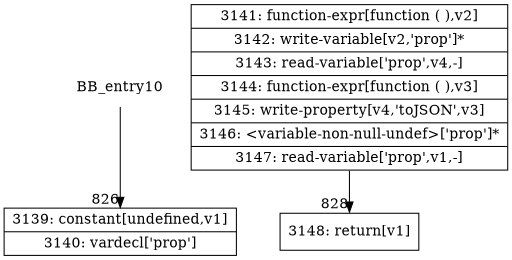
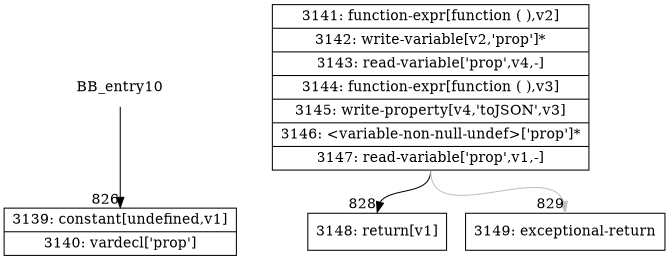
node "3149: exceptional-return": added
